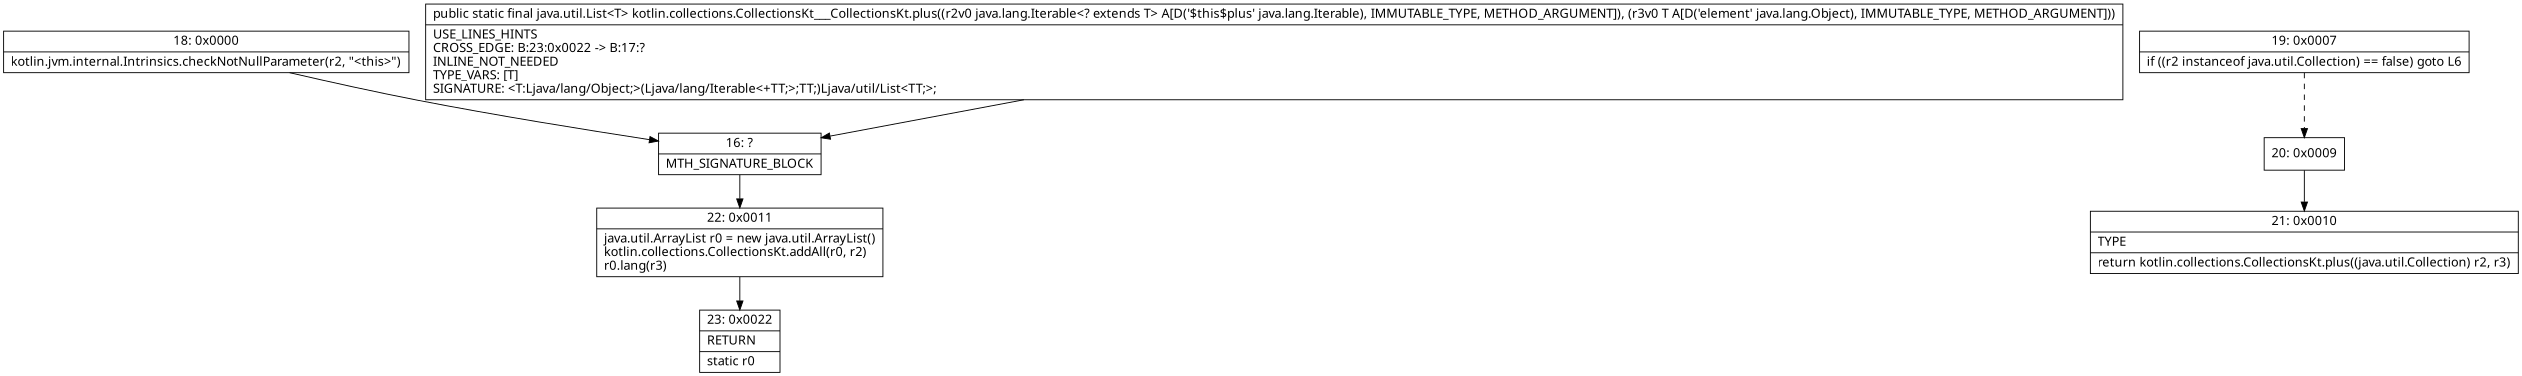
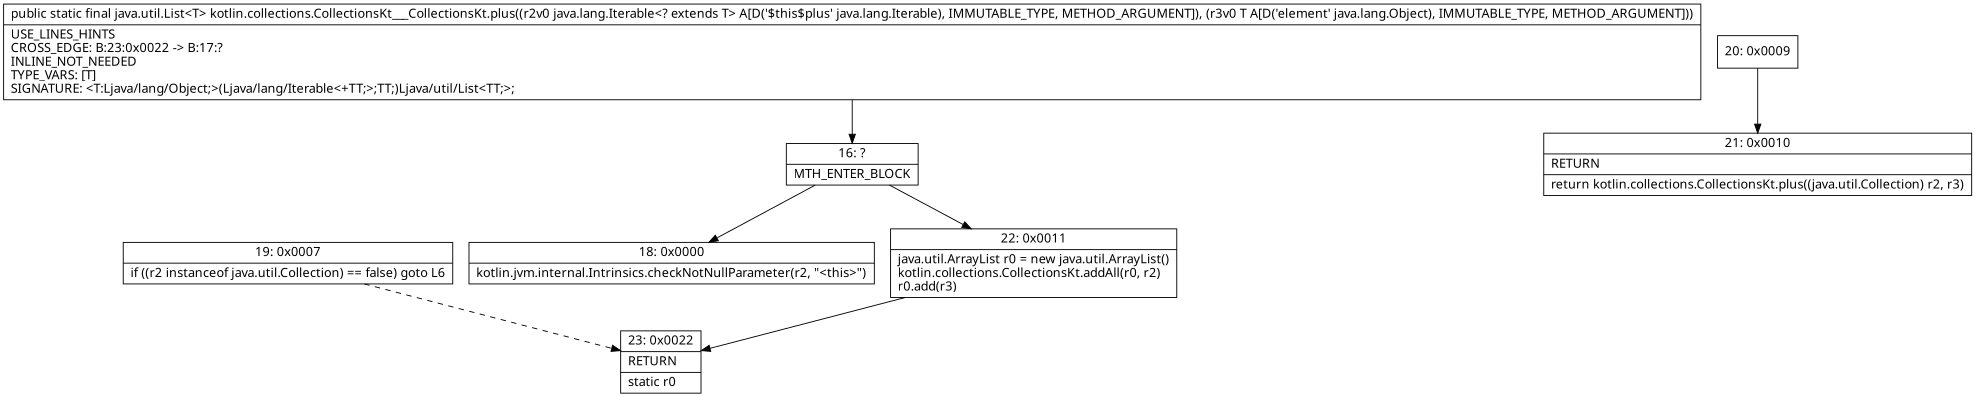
edge "19: 0x0007" -> "20: 0x0009": now "19: 0x0007" -> "23: 0x0022"
edge "18: 0x0000" -> "16: ?": reversed
node "16: ?": text "MTH_SIGNATURE_BLOCK" -> "MTH_ENTER_BLOCK"
node "21: 0x0010": text "TYPE" -> "RETURN"
node "22: 0x0011": text "r0.lang(r3)" -> "r0.add(r3)"
